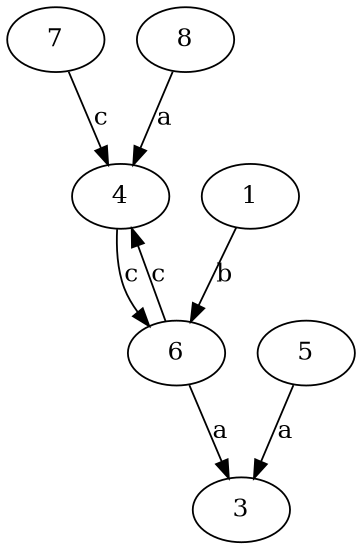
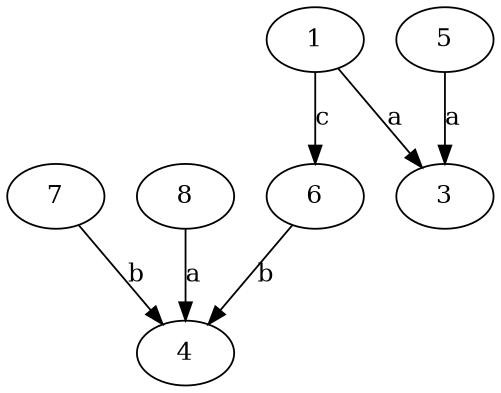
edge "7" -> "4": label "c" -> "b"
edge "4" -> "6": removed, label "c"
edge "6" -> "4": label "c" -> "b"
edge "1" -> "6": label "b" -> "c"
edge "6" -> "3": now "1" -> "3"
